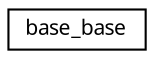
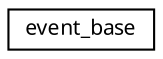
node "base_base": label "base_base" -> "event_base"
